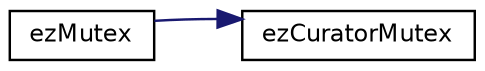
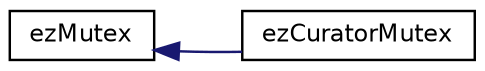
edge "ezMutex" -> "ezCuratorMutex": reversed
